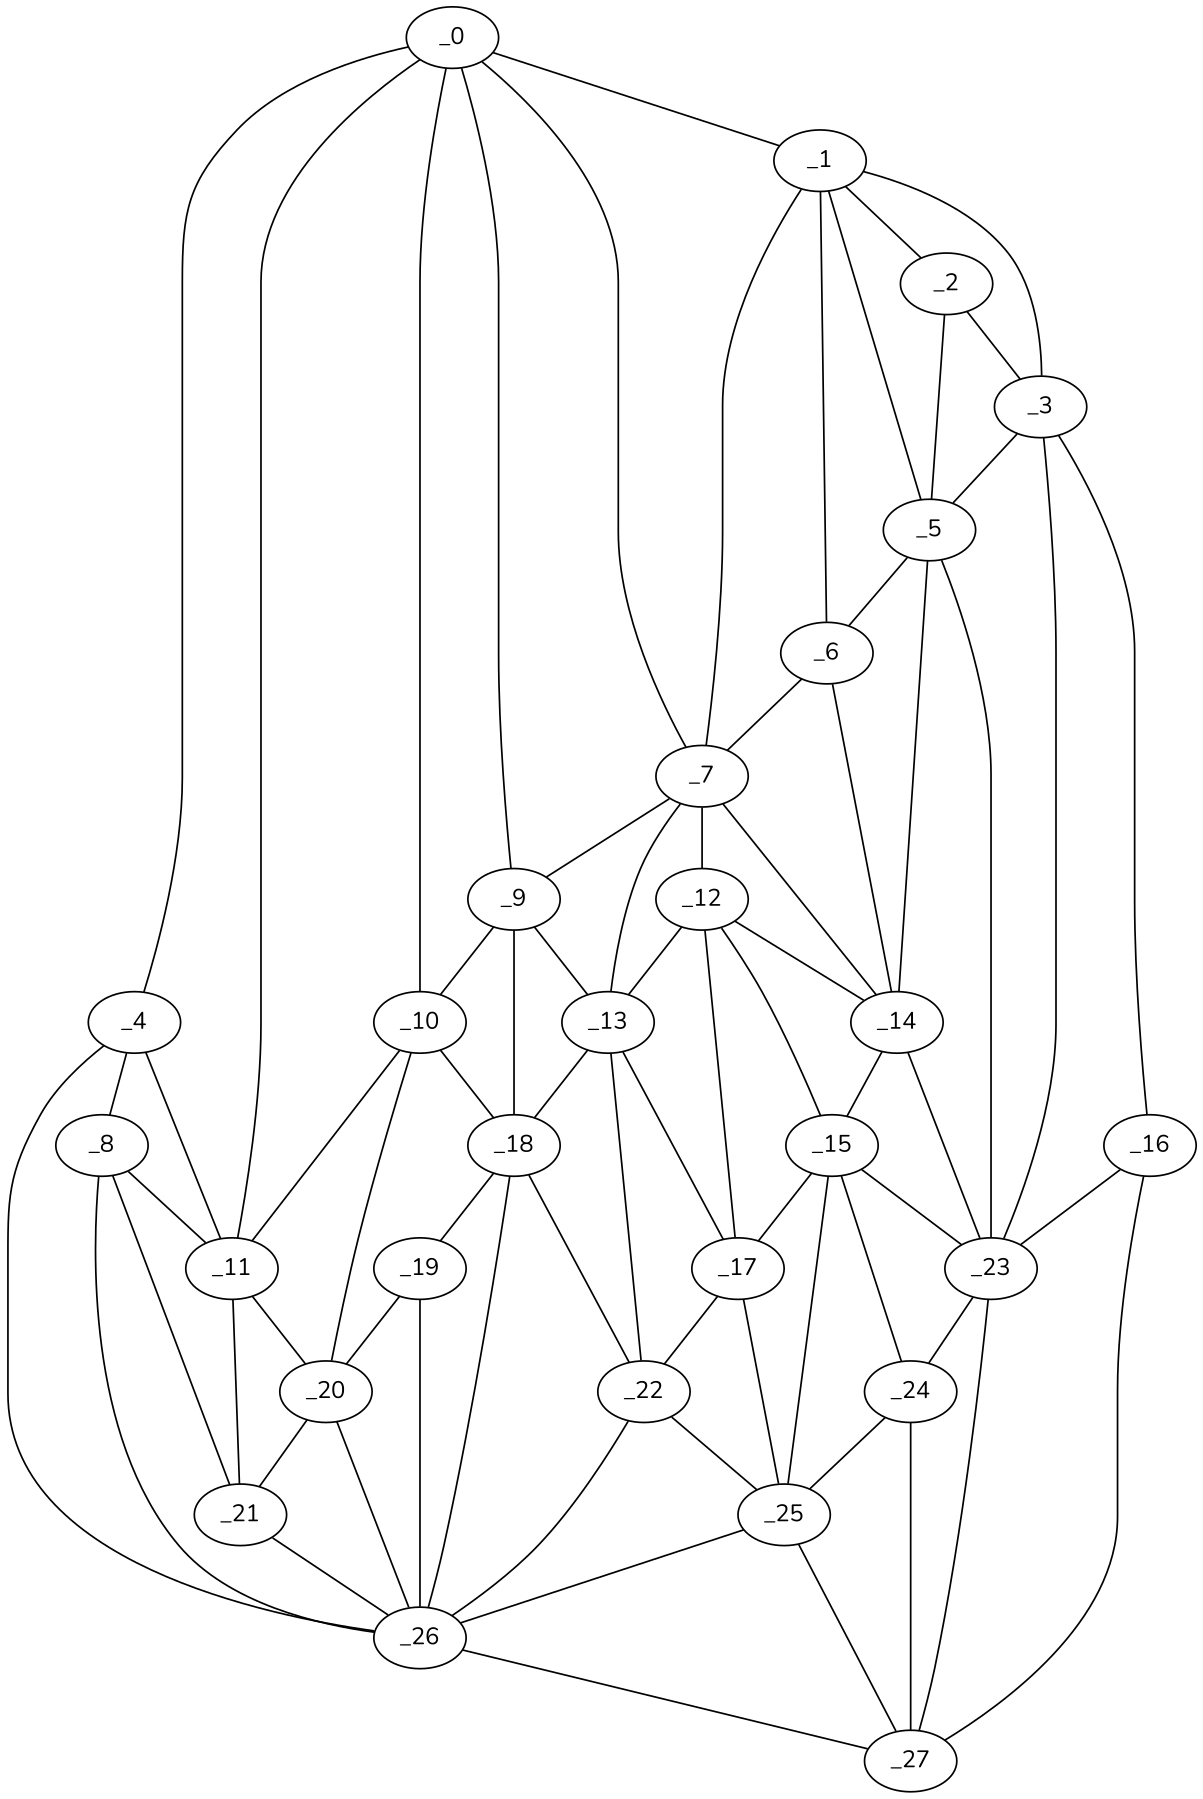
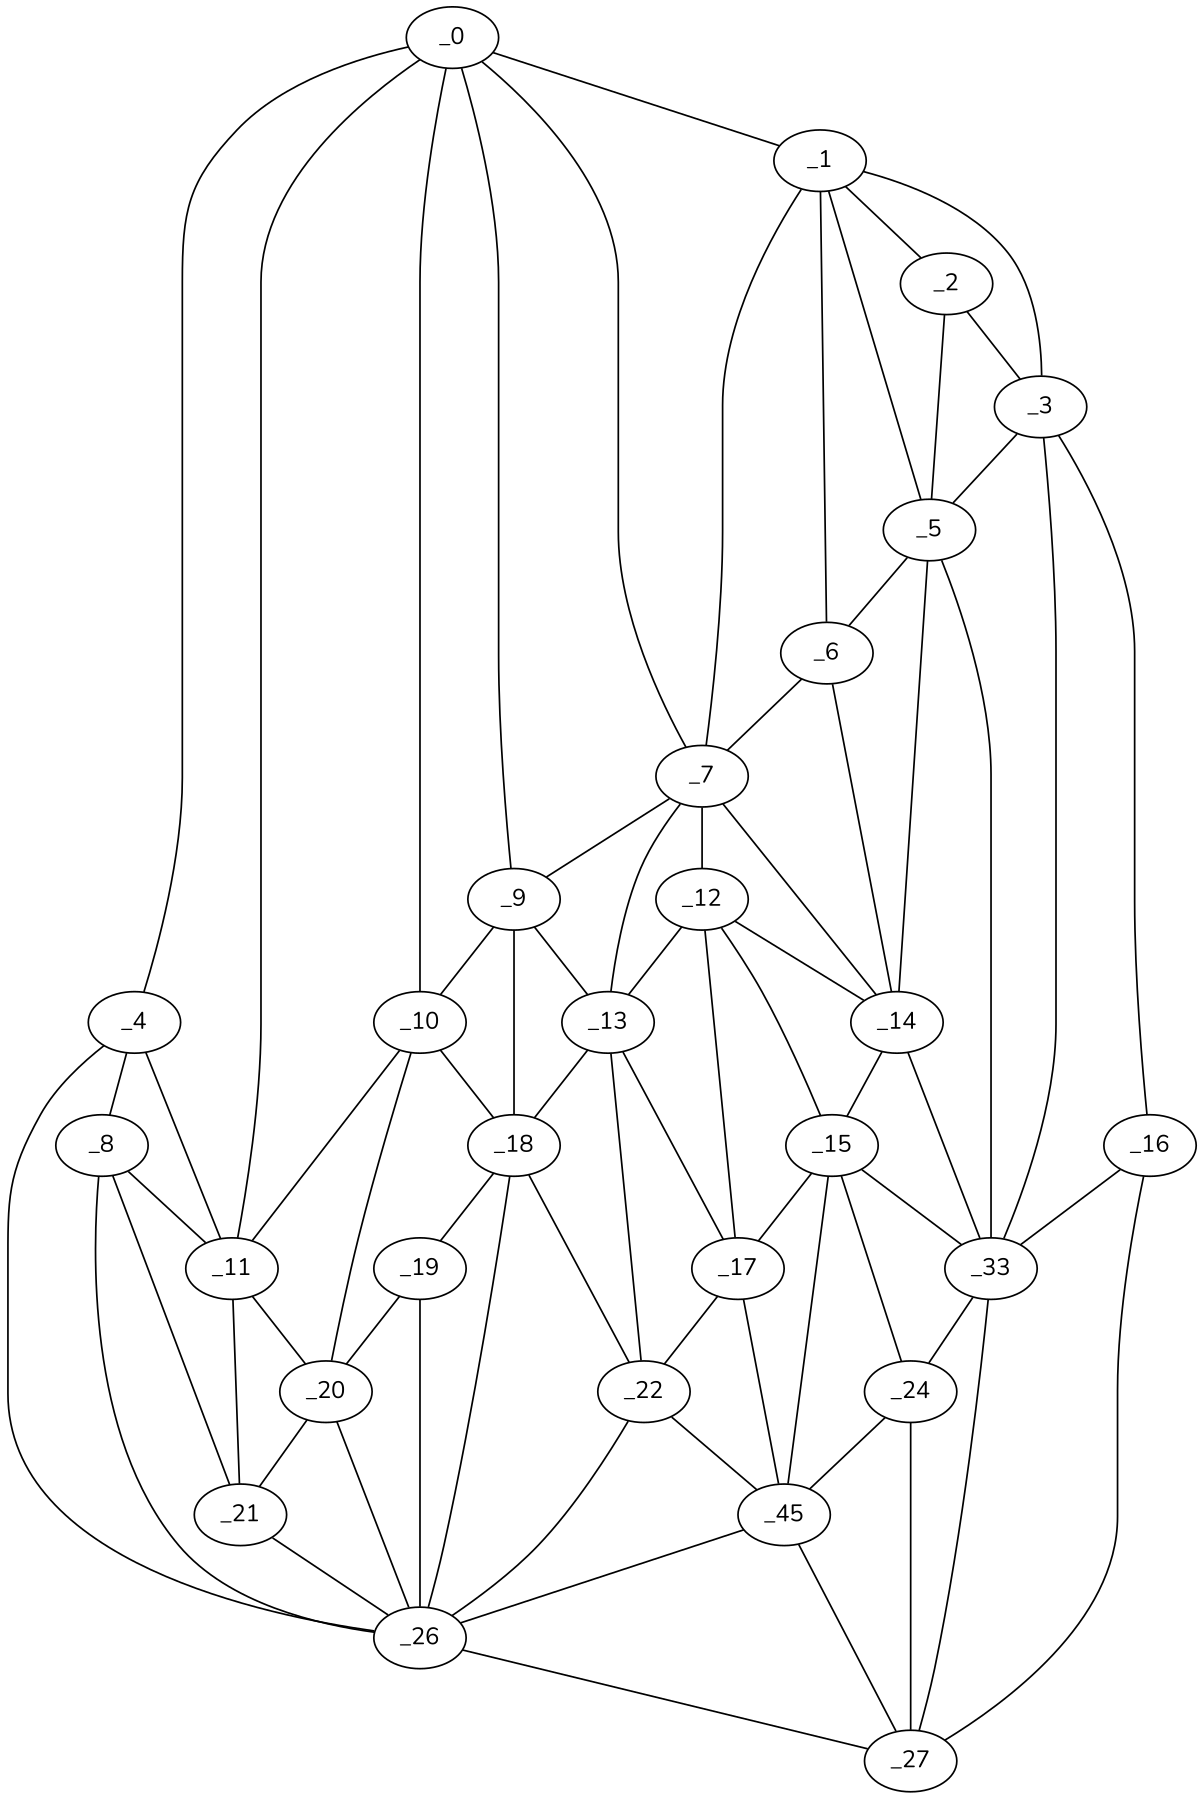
node "_23": label "_23" -> "_33"
node "_25": label "_25" -> "_45"
